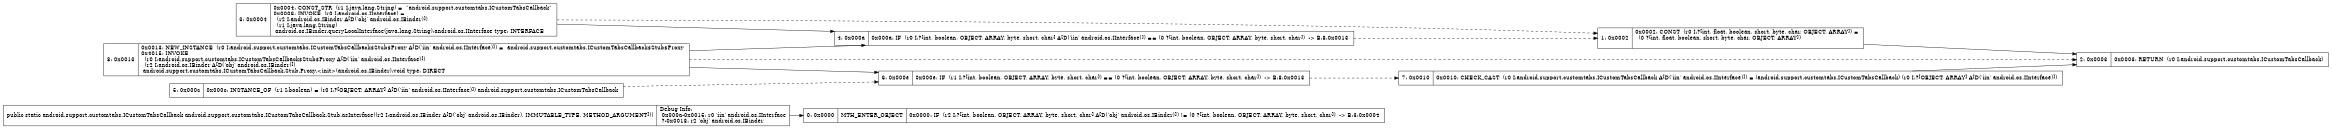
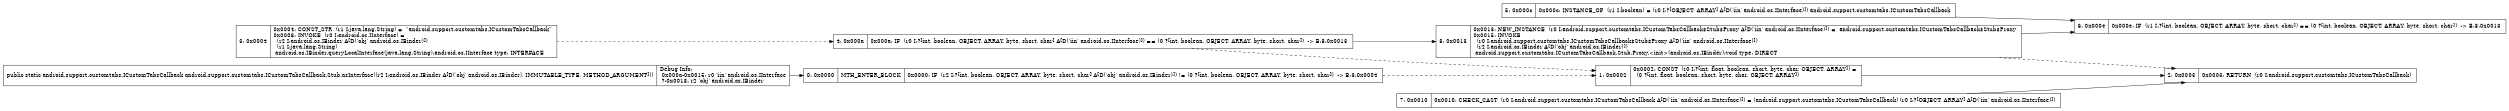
edge "3: 0x0004" -> "1: 0x0002": now "0: 0x0000" -> "1: 0x0002"
edge "3: 0x0004" -> "4: 0x000a": style solid -> dashed
edge "8: 0x0013" -> "4: 0x000a": reversed
node "8: 0x0013": text "0x4015: INVOKE" -> "0x0015: INVOKE"
edge "6: 0x000e" -> "7: 0x0010": removed
edge "5: 0x000c" -> "6: 0x000e": style dashed -> solid
node "0: 0x0000": text "MTH_ENTER_OBJECT" -> "MTH_ENTER_BLOCK"
